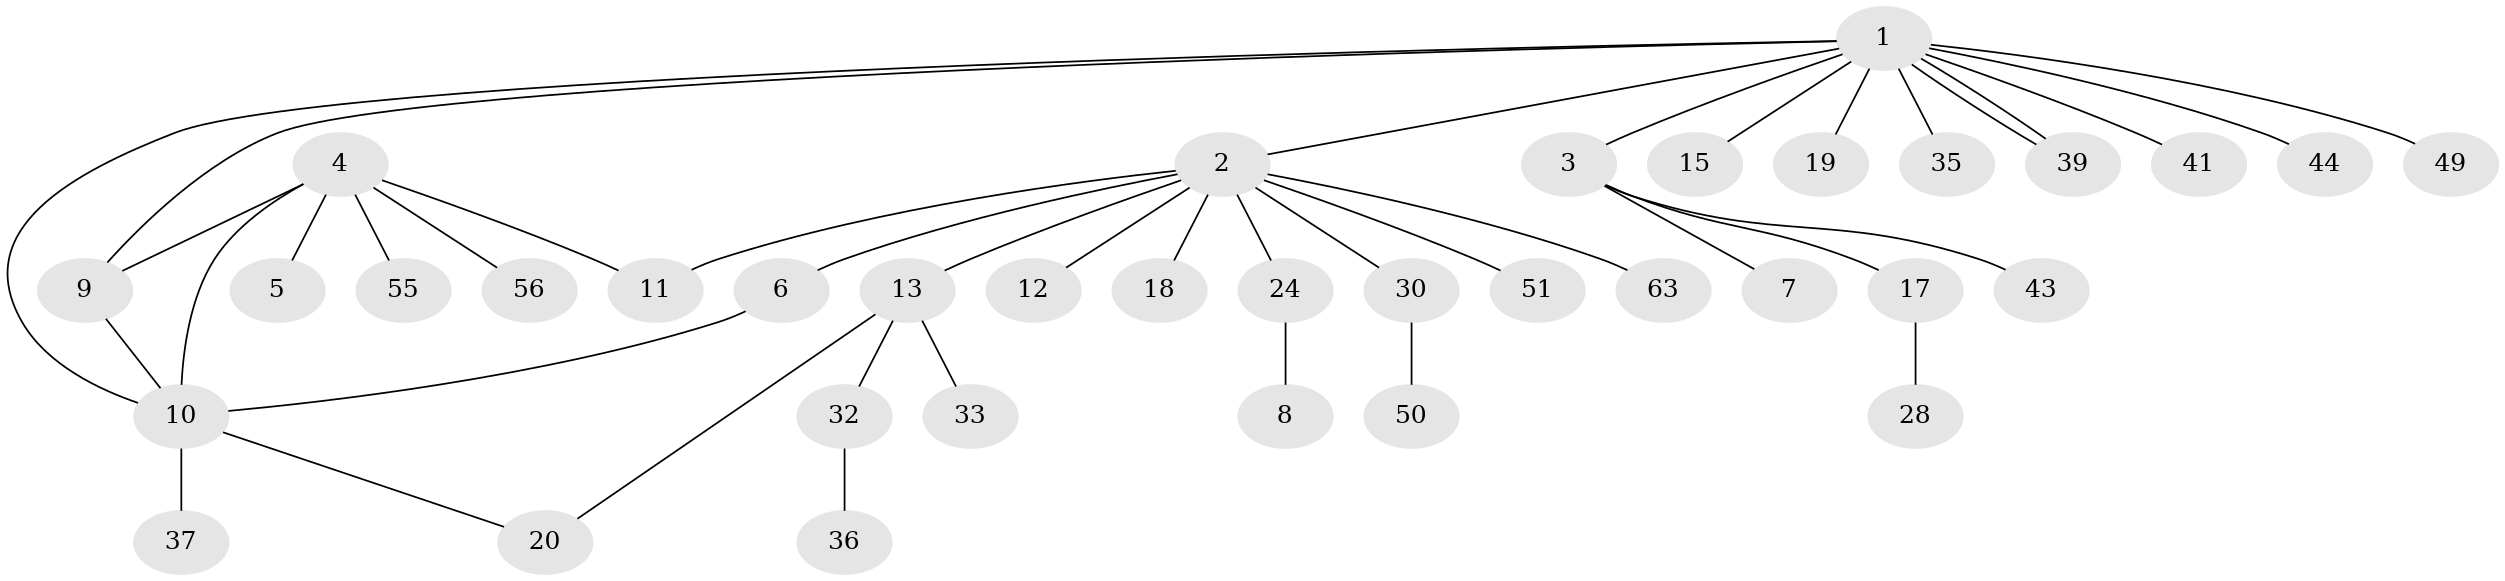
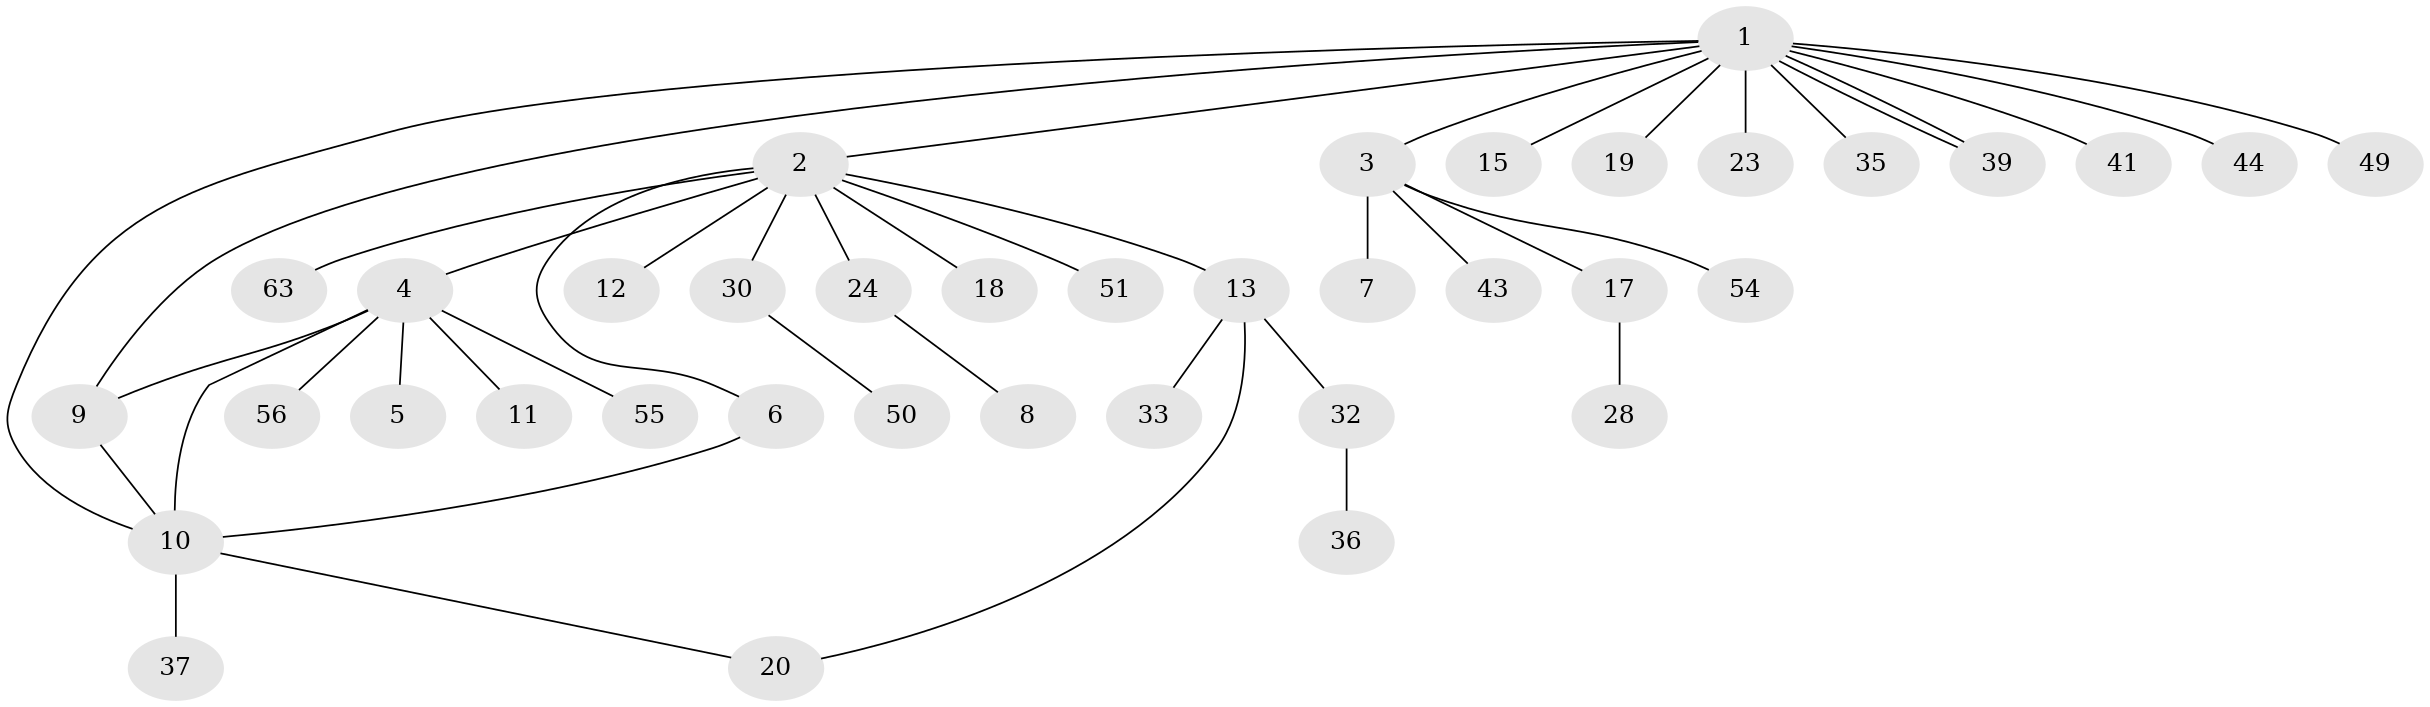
node "23": added
edge "2" -- "11": now "2" -- "4"
node "54": added
